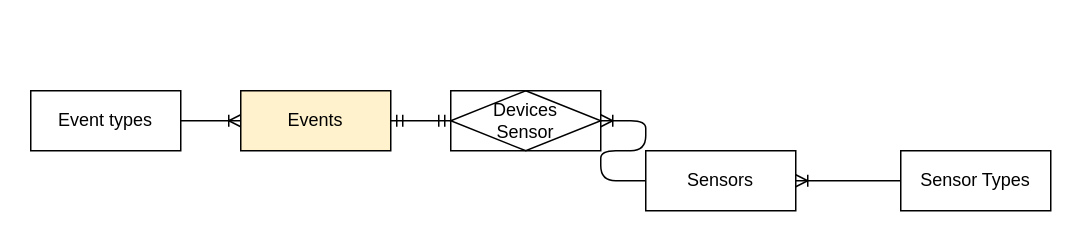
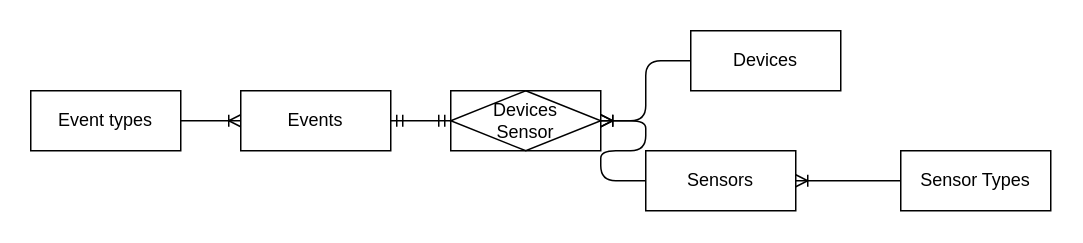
node "Devices": added
edge "Devices" -> "Devices Sensor": added
node "Events": fillcolor #fff2cc -> #ffffff
